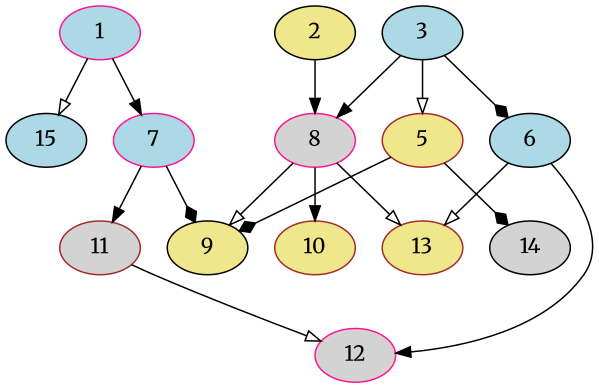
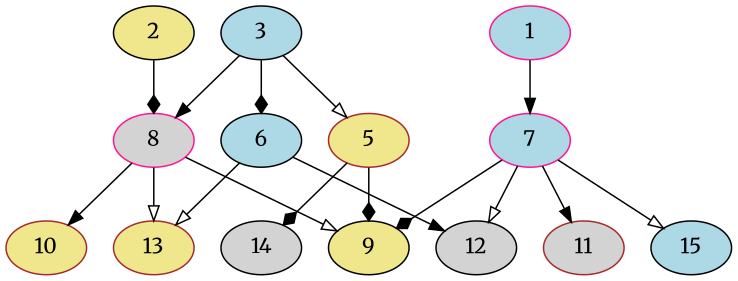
edge "2" -> "8": arrowhead normal -> diamond
edge "1" -> "15": now "7" -> "15"
edge "11" -> "12": now "7" -> "12"
node "12": color deeppink -> black
